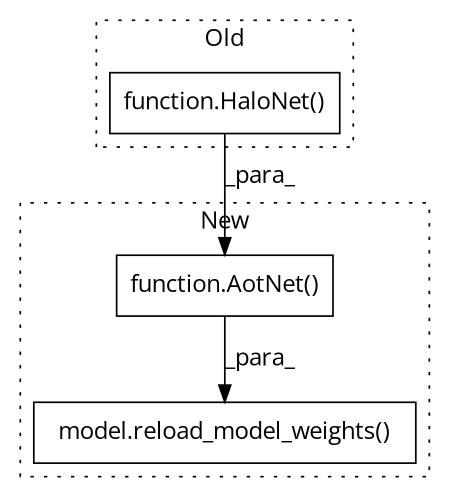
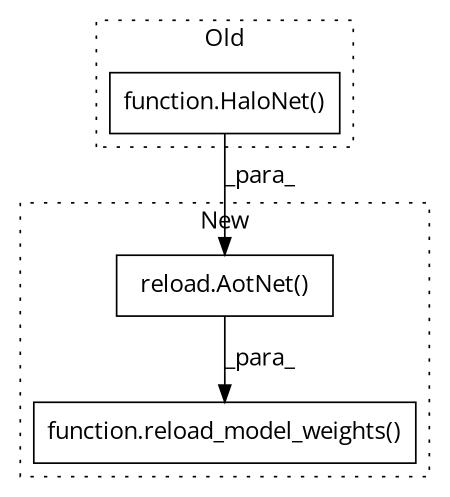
node "function.AotNet()": label "function.AotNet()" -> "reload.AotNet()"
node "model.reload_model_weights()": label "model.reload_model_weights()" -> "function.reload_model_weights()"
